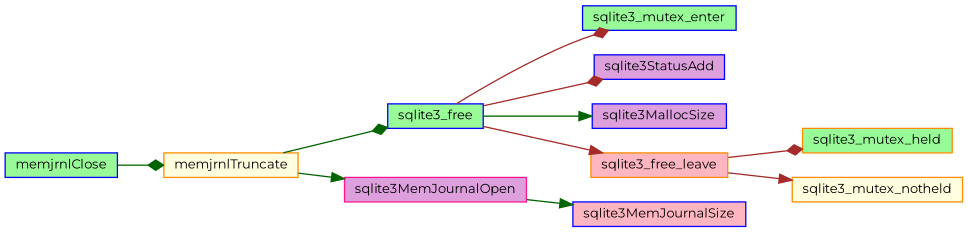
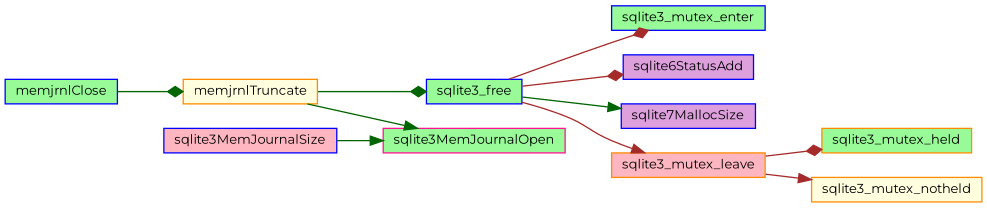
node "sqlite3StatusAdd": label "sqlite3StatusAdd" -> "sqlite6StatusAdd"
node "sqlite3MallocSize": label "sqlite3MallocSize" -> "sqlite7MallocSize"
node "sqlite3_free_leave": label "sqlite3_free_leave" -> "sqlite3_mutex_leave"
node "sqlite3MemJournalOpen": fillcolor plum -> palegreen
edge "sqlite3MemJournalOpen" -> "sqlite3MemJournalSize": reversed
